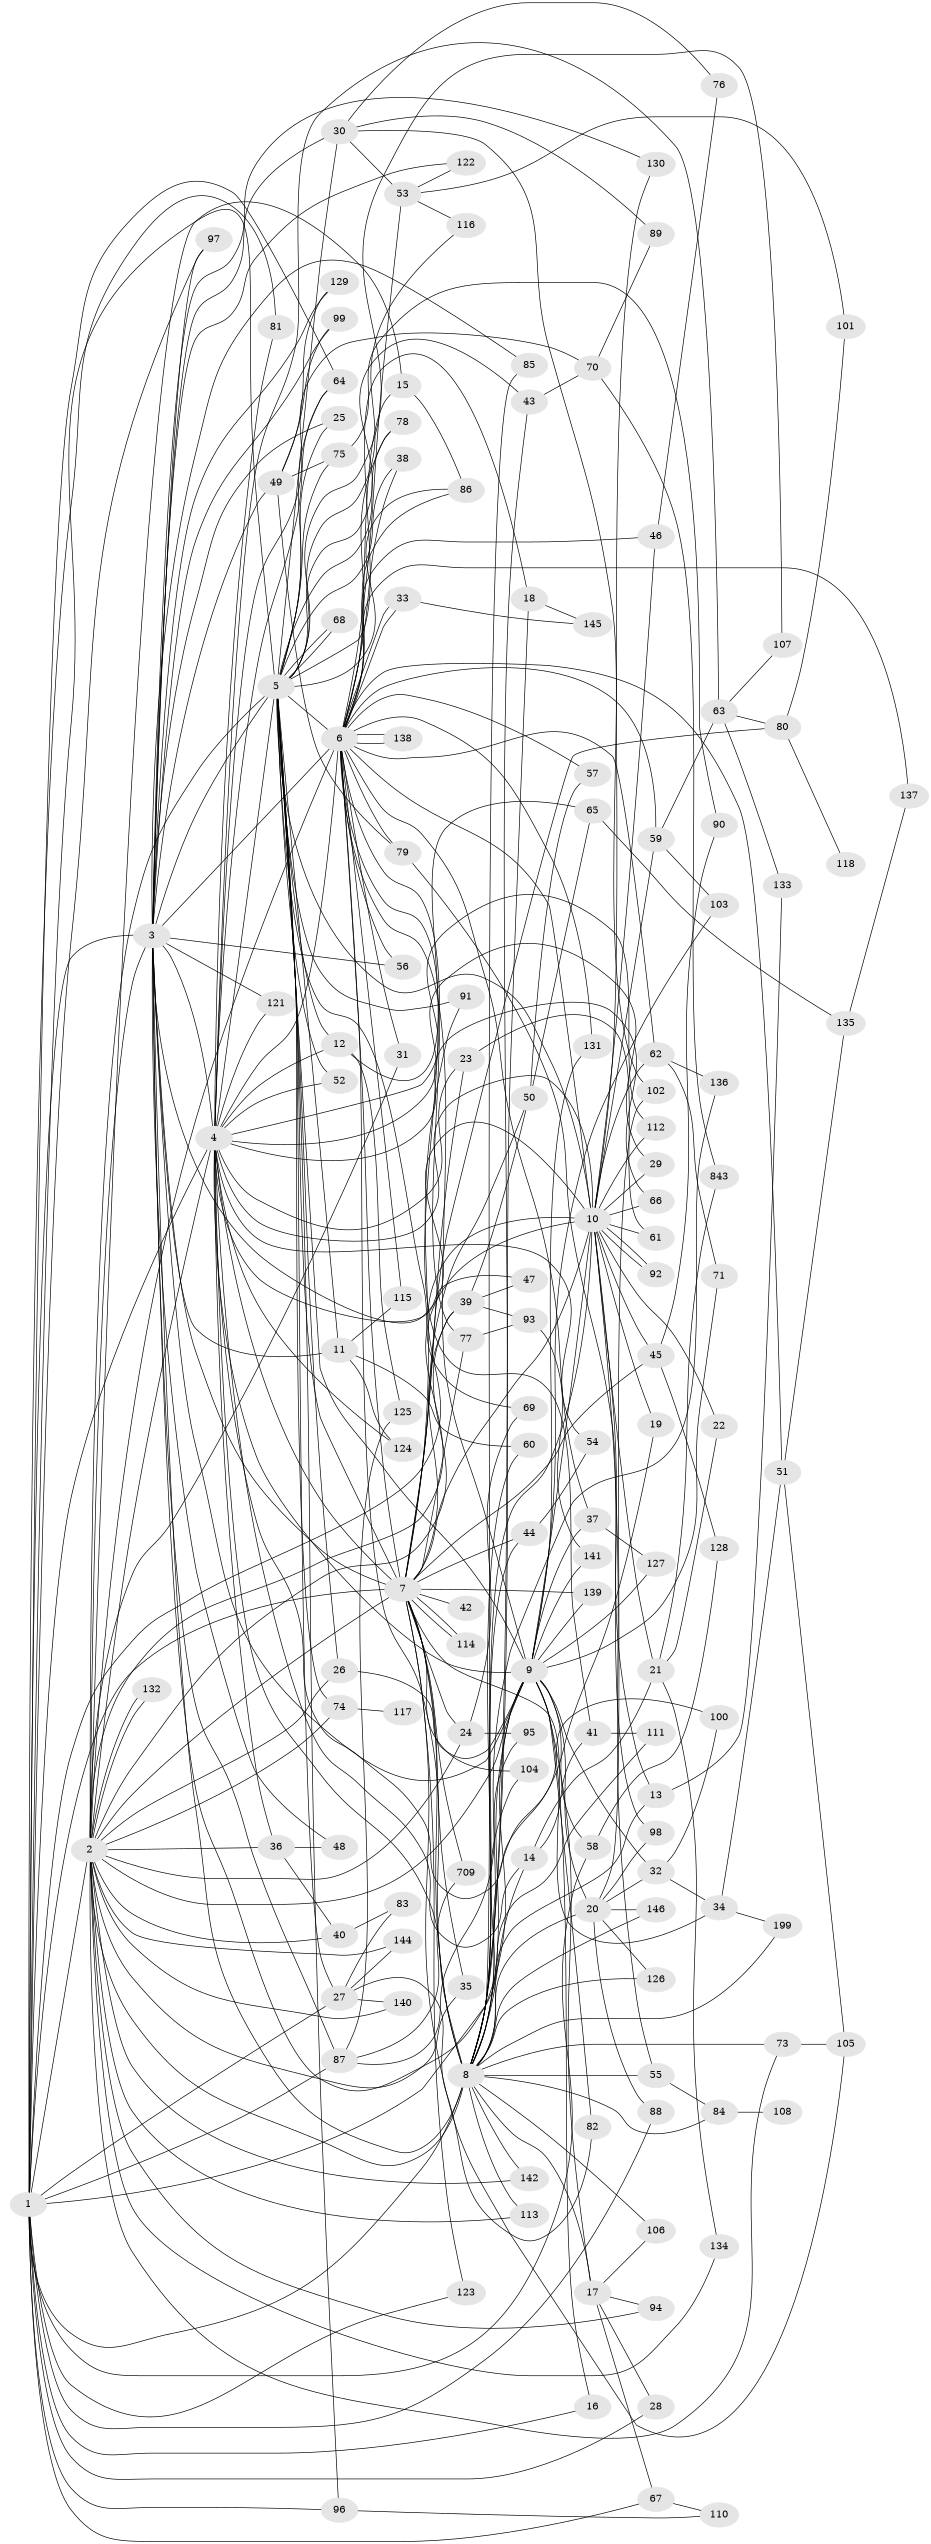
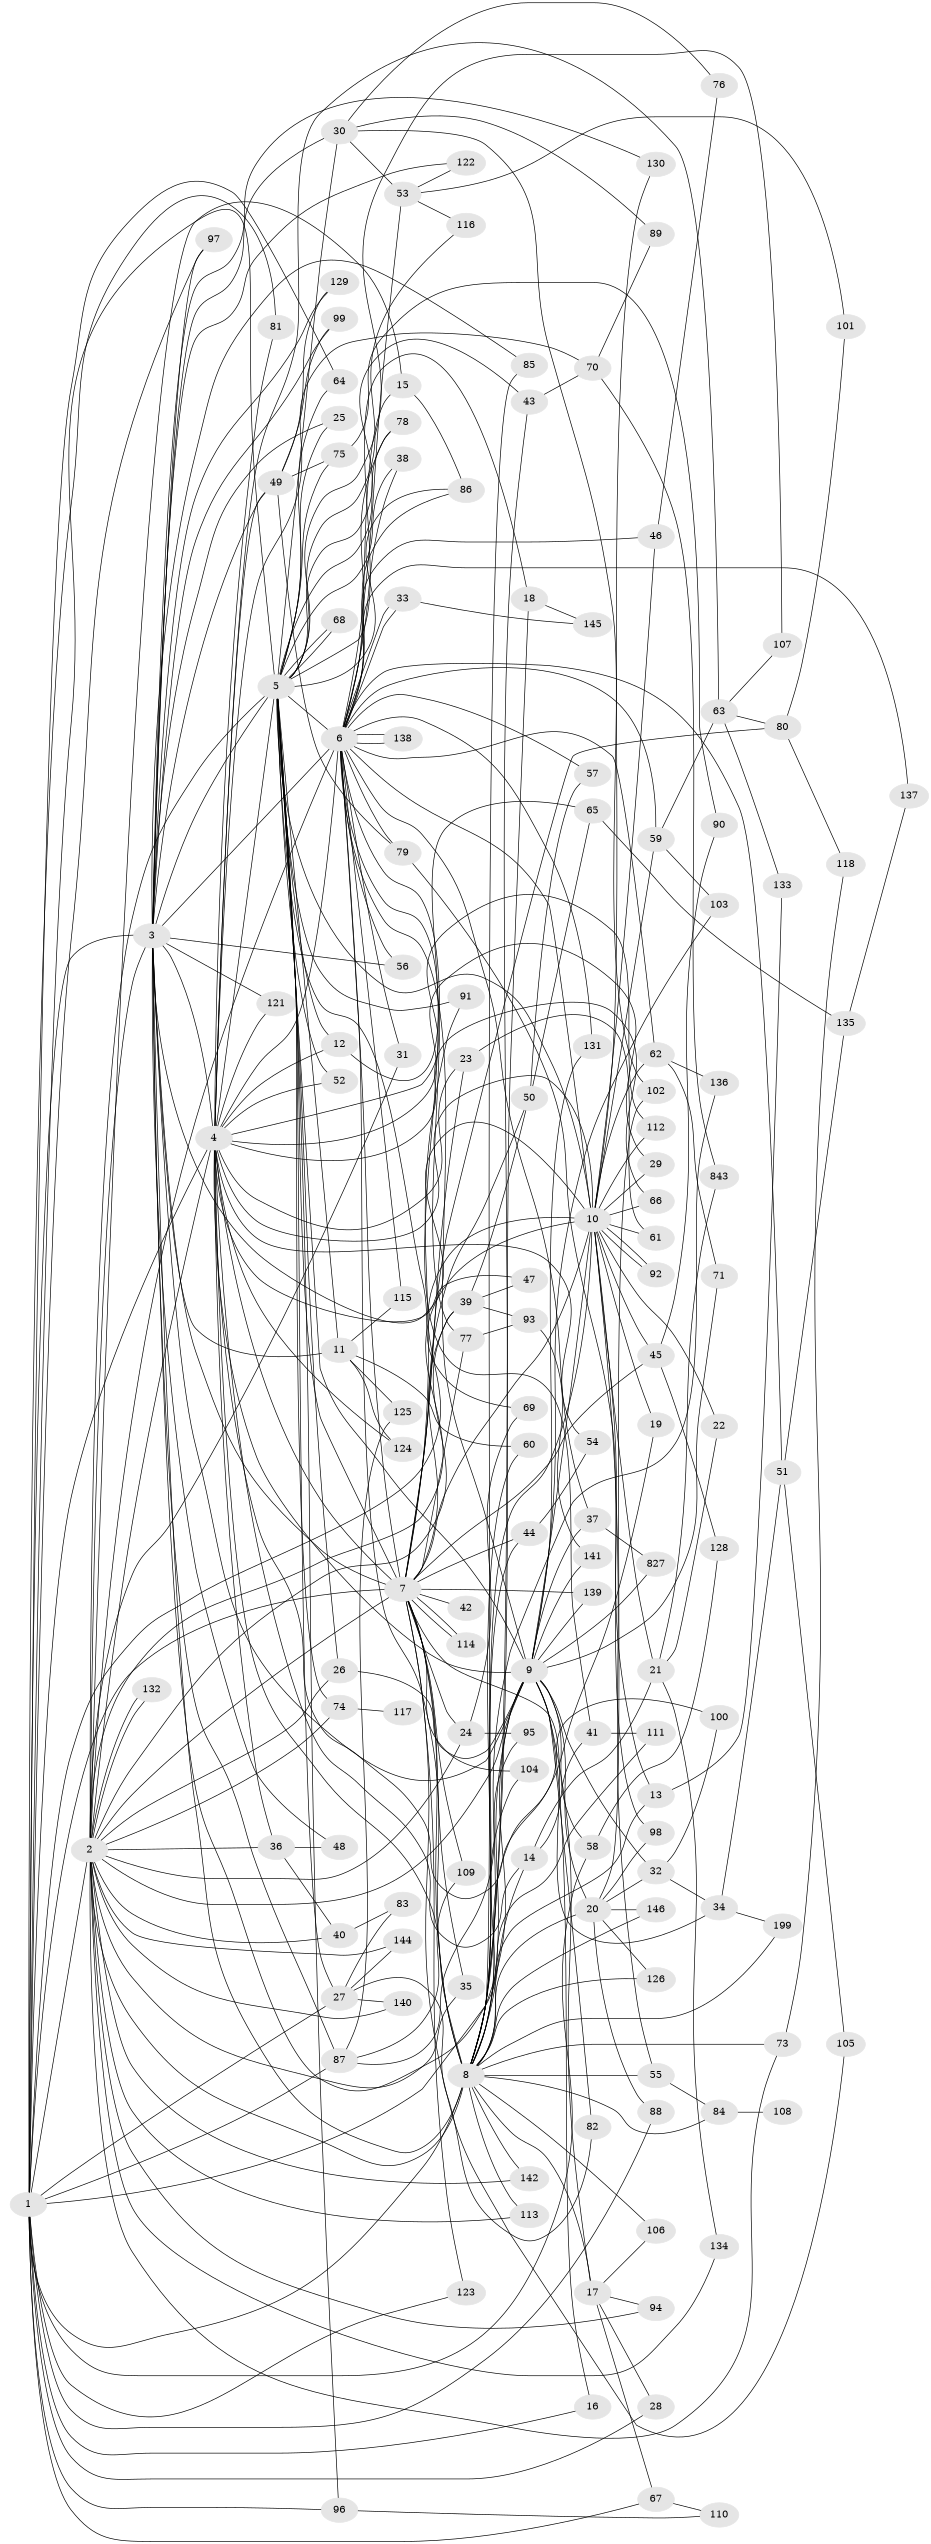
edge "64" -- "4": now "49" -- "4"
edge "12" -- "125": now "11" -- "125"
node "127": label "127" -> "827"
node "709": label "709" -> "109"
edge "73" -- "105": now "73" -- "118"
